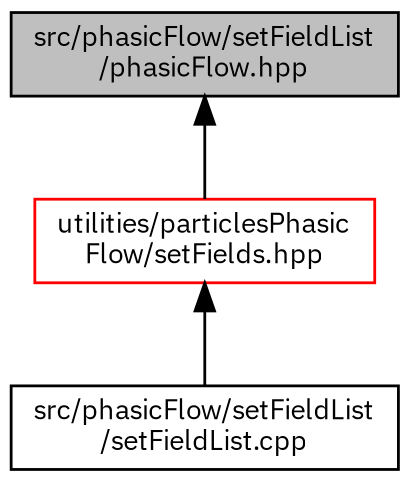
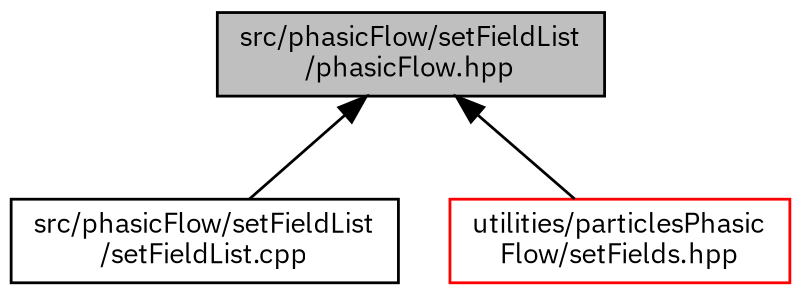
edge "src/phasicFlow/setFieldList /setFieldList.cpp" -> "utilities/particlesPhasic Flow/setFields.hpp": now "src/phasicFlow/setFieldList /setFieldList.cpp" -> "src/phasicFlow/setFieldList /phasicFlow.hpp"
